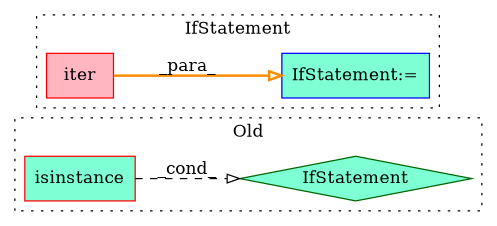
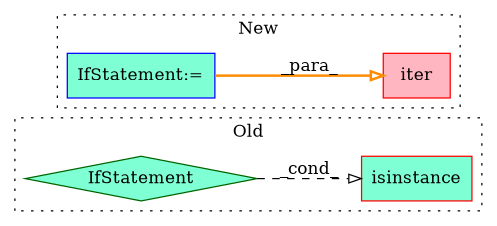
cluster "IfStatement": label "IfStatement" -> "New"
edge "iter" -> "IfStatement:=": reversed
edge "isinstance" -> "IfStatement": reversed
